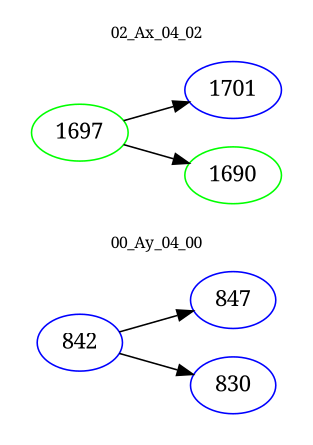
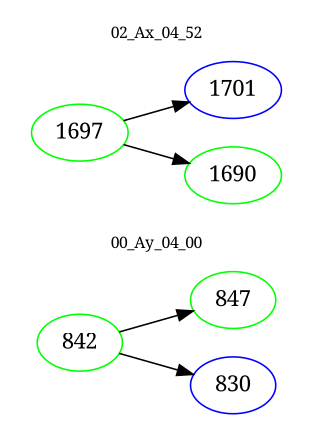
cluster "02_Ax_04_02": label "02_Ax_04_02" -> "02_Ax_04_52"
node "847": color blue -> green
node "842": color blue -> green
